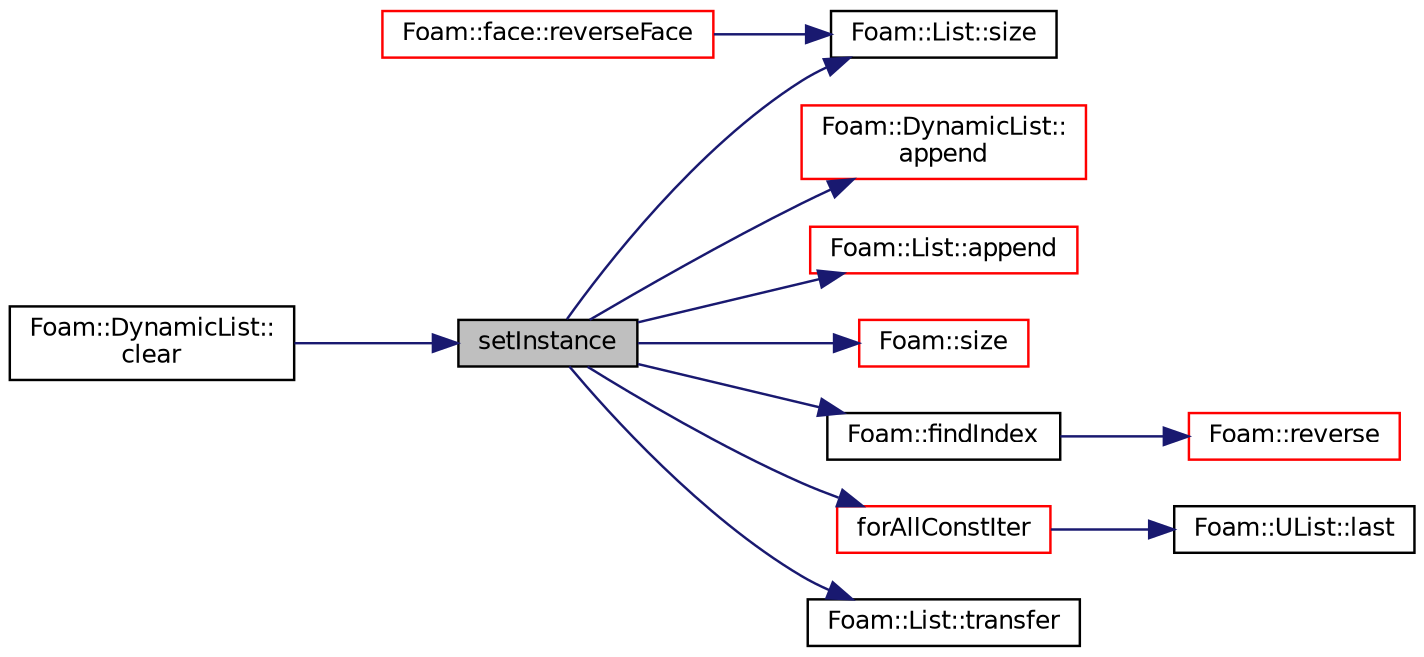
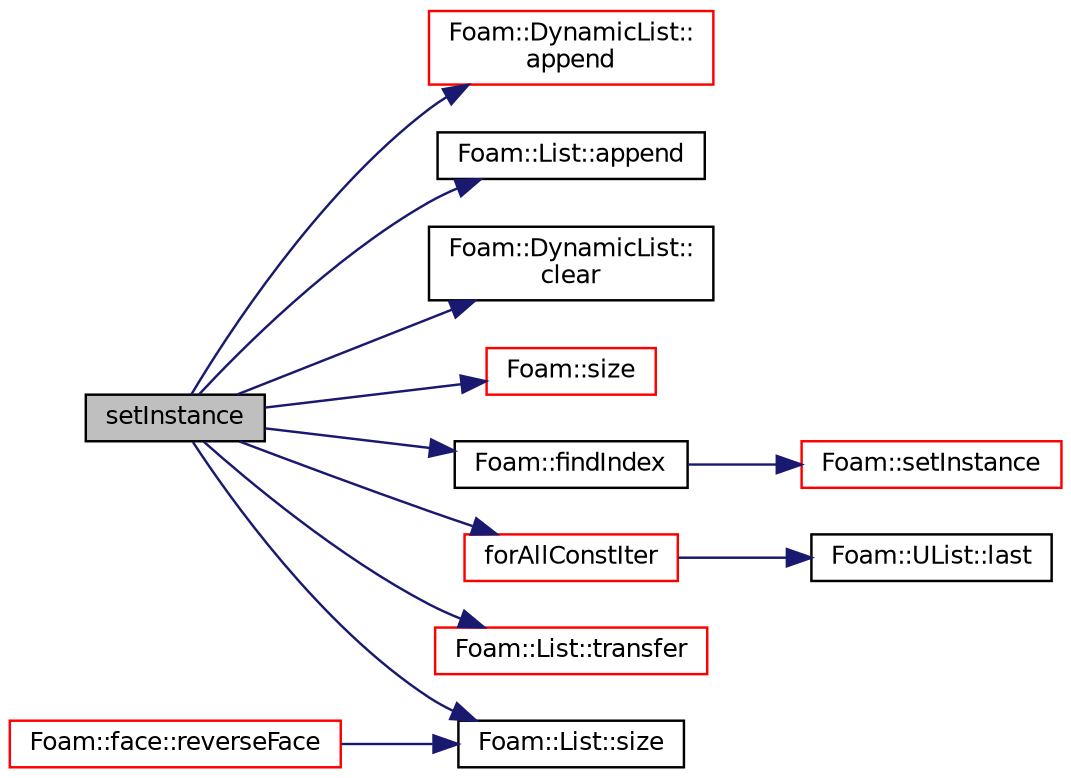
node "Foam::List::append": color red -> black
edge "Foam::DynamicList:: clear" -> "setInstance": reversed
node "Foam::reverse": label "Foam::reverse" -> "Foam::setInstance"
node "Foam::List::transfer": color black -> red
